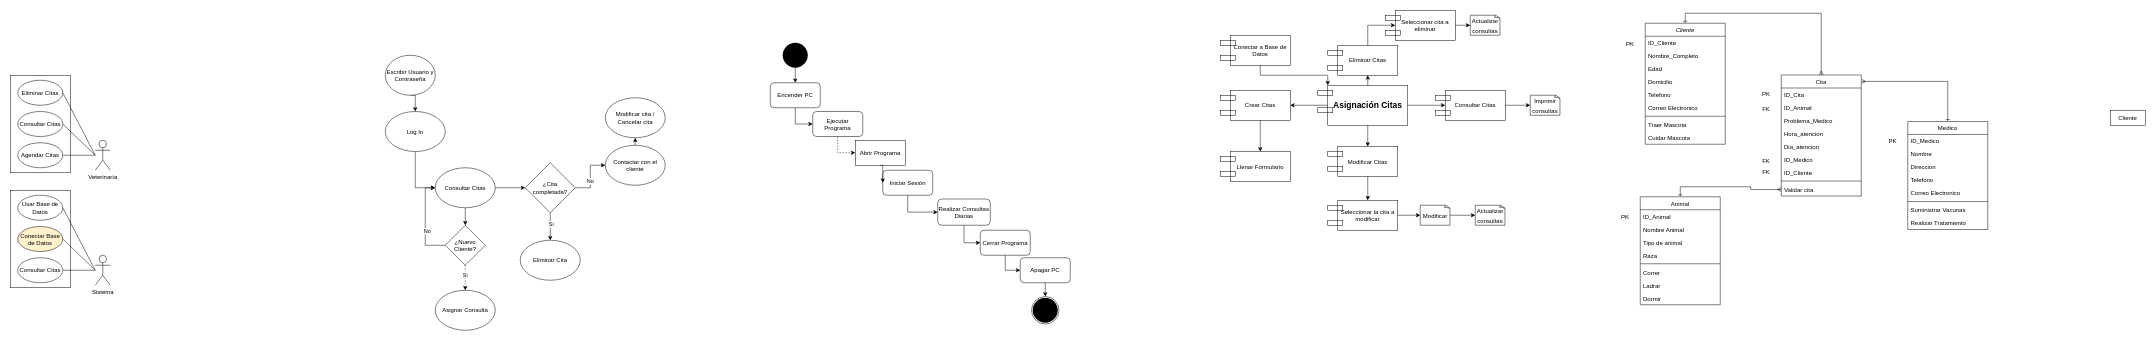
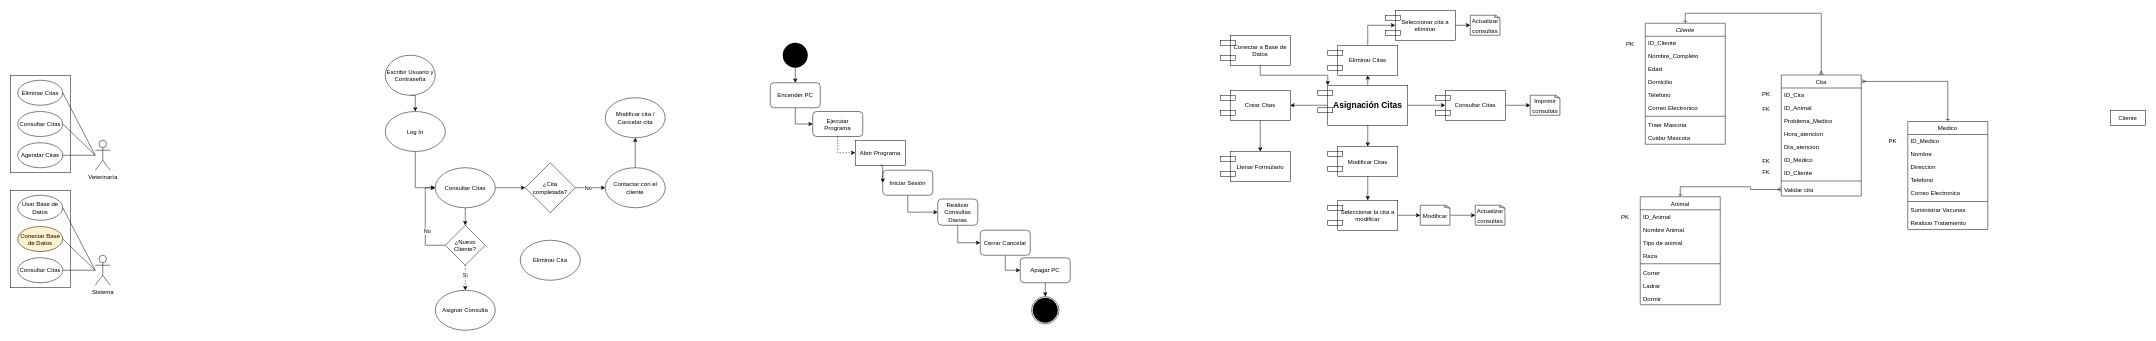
node "Contactar con el cliente": moved (635, 165) -> (635, 188)
node "Realizar Consultas Diarias": size 53x26 -> 40x26
edge "¿Cita completada?" -> "Eliminar Cita": removed, label "Si"
node "Cerrar Programa": label "Cerrar Programa" -> "Cerrar Cancelar"
